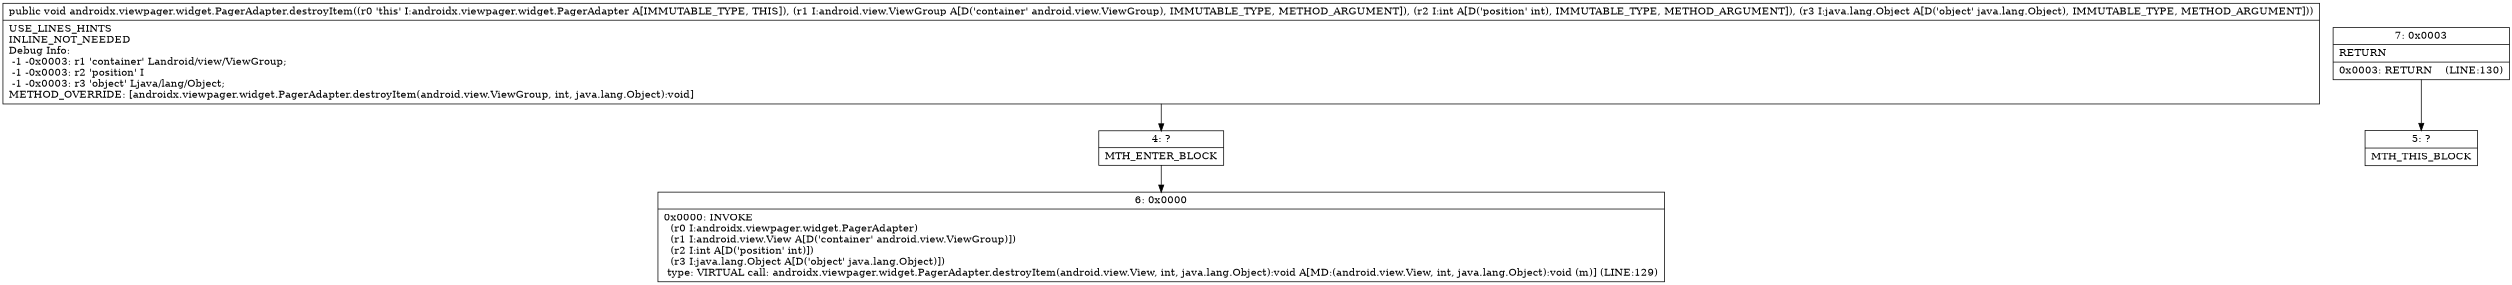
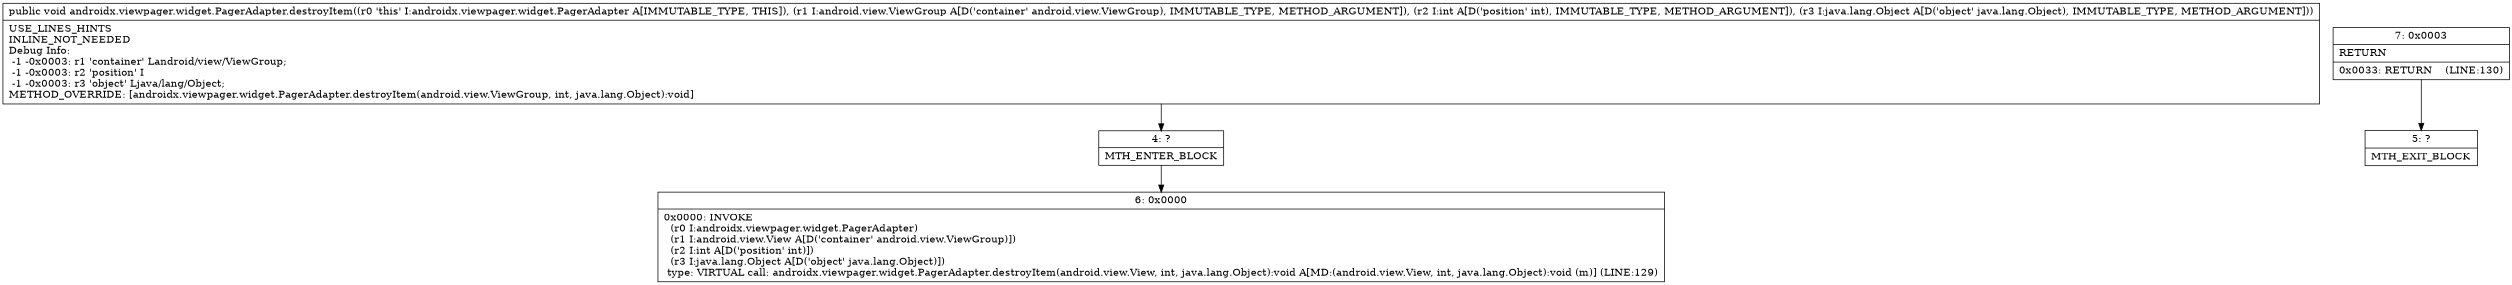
node "7: 0x0003": text "0x0003: RETURN    (LINE:130)" -> "0x0033: RETURN    (LINE:130)"
node "5: ?": text "MTH_THIS_BLOCK" -> "MTH_EXIT_BLOCK"
